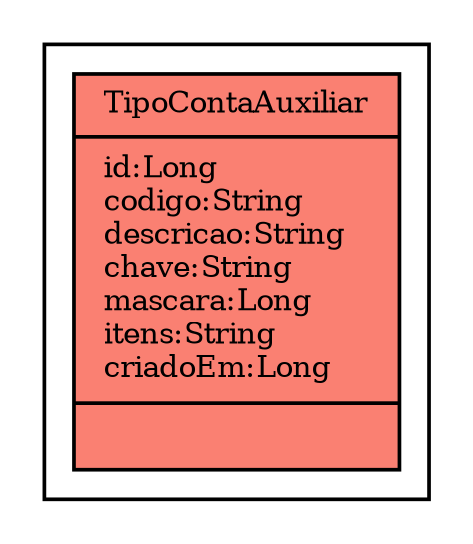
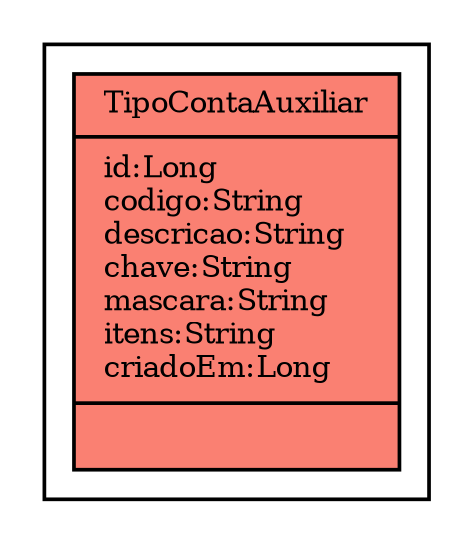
node "TipoContaAuxiliar": text "mascara:Long" -> "mascara:String"
